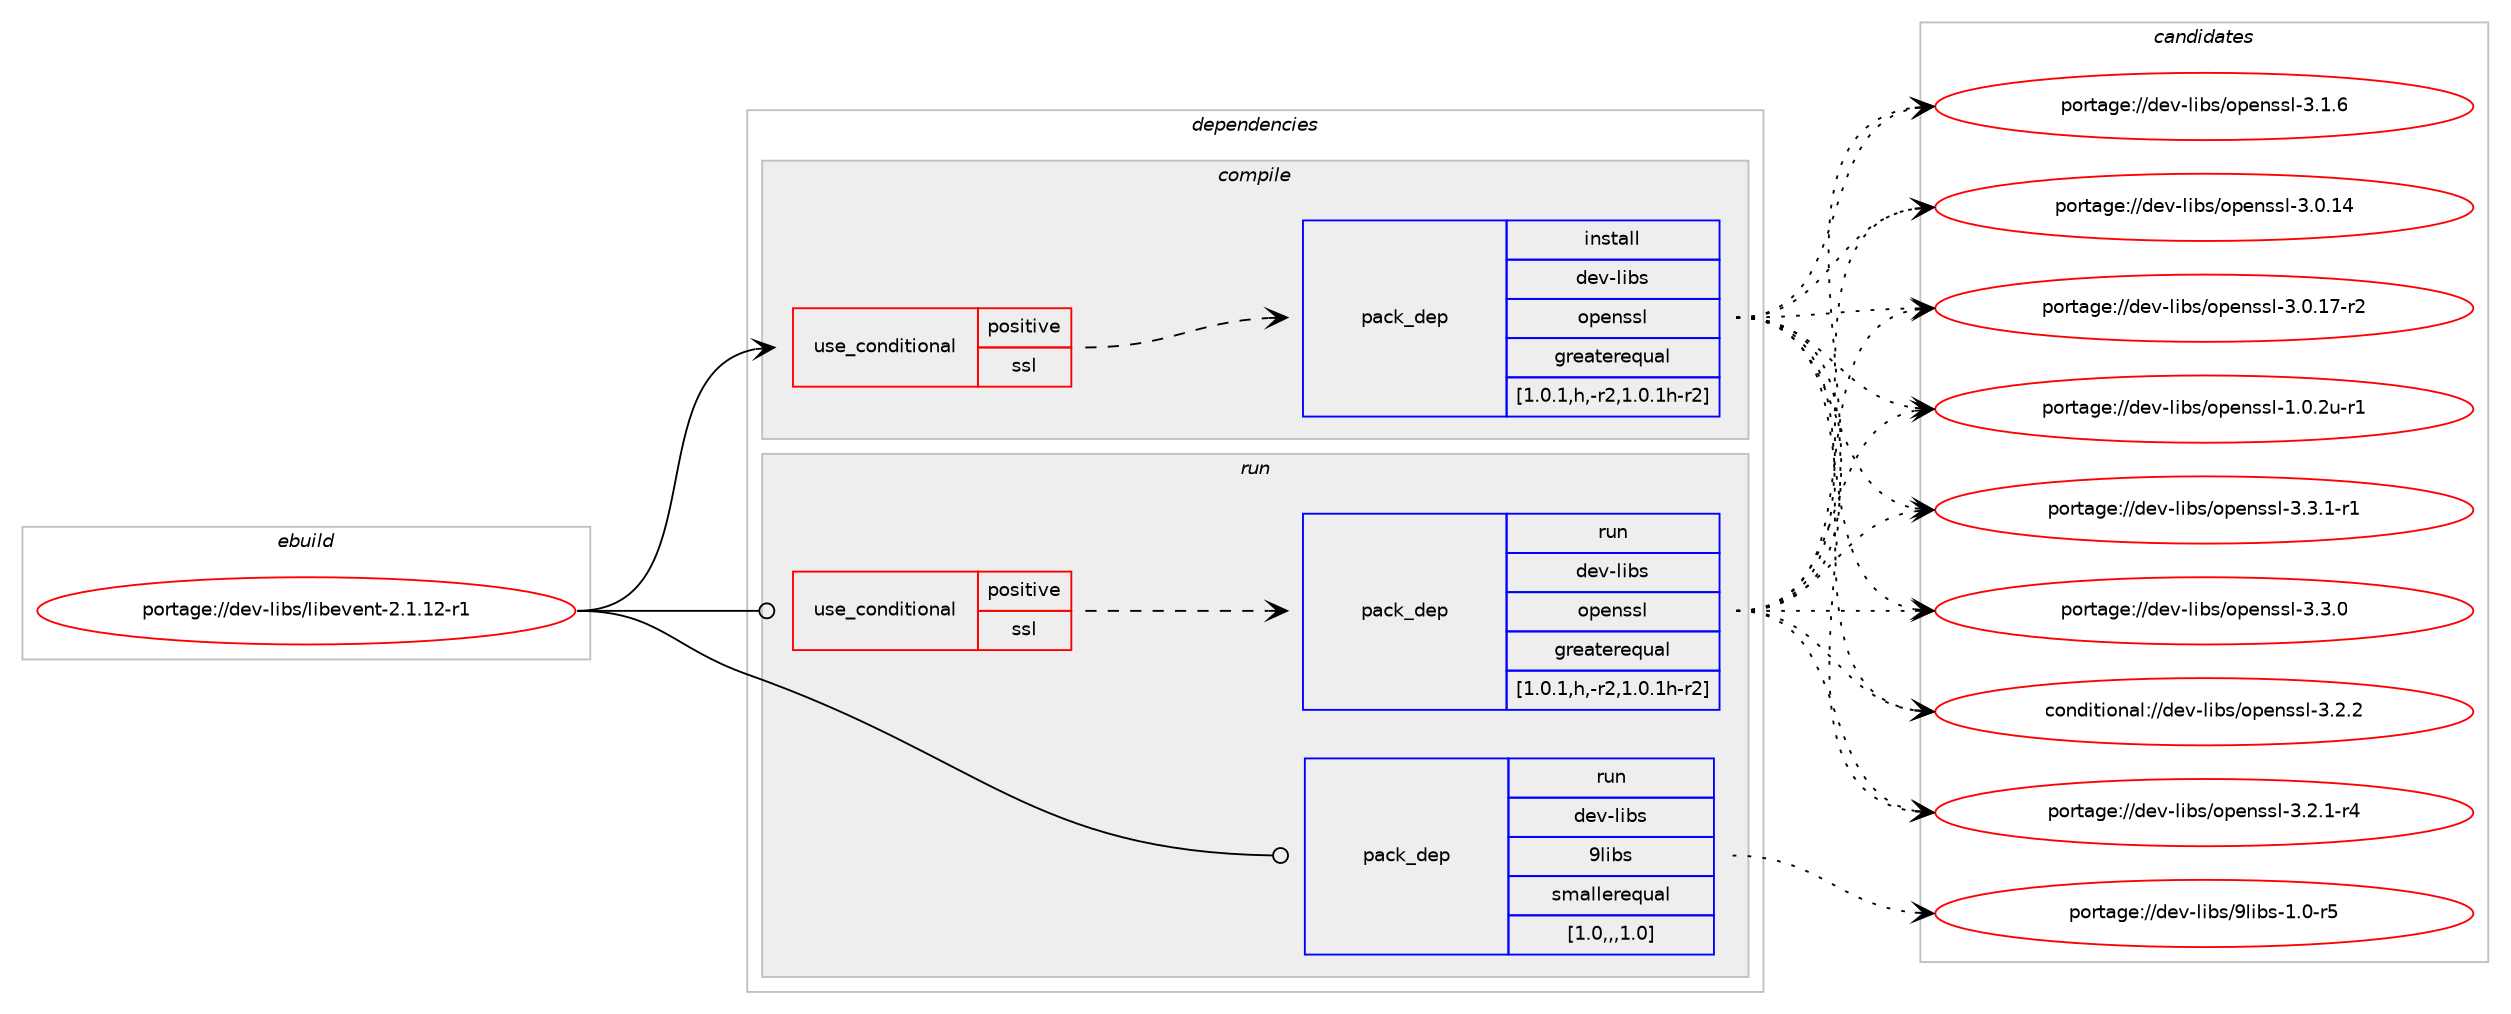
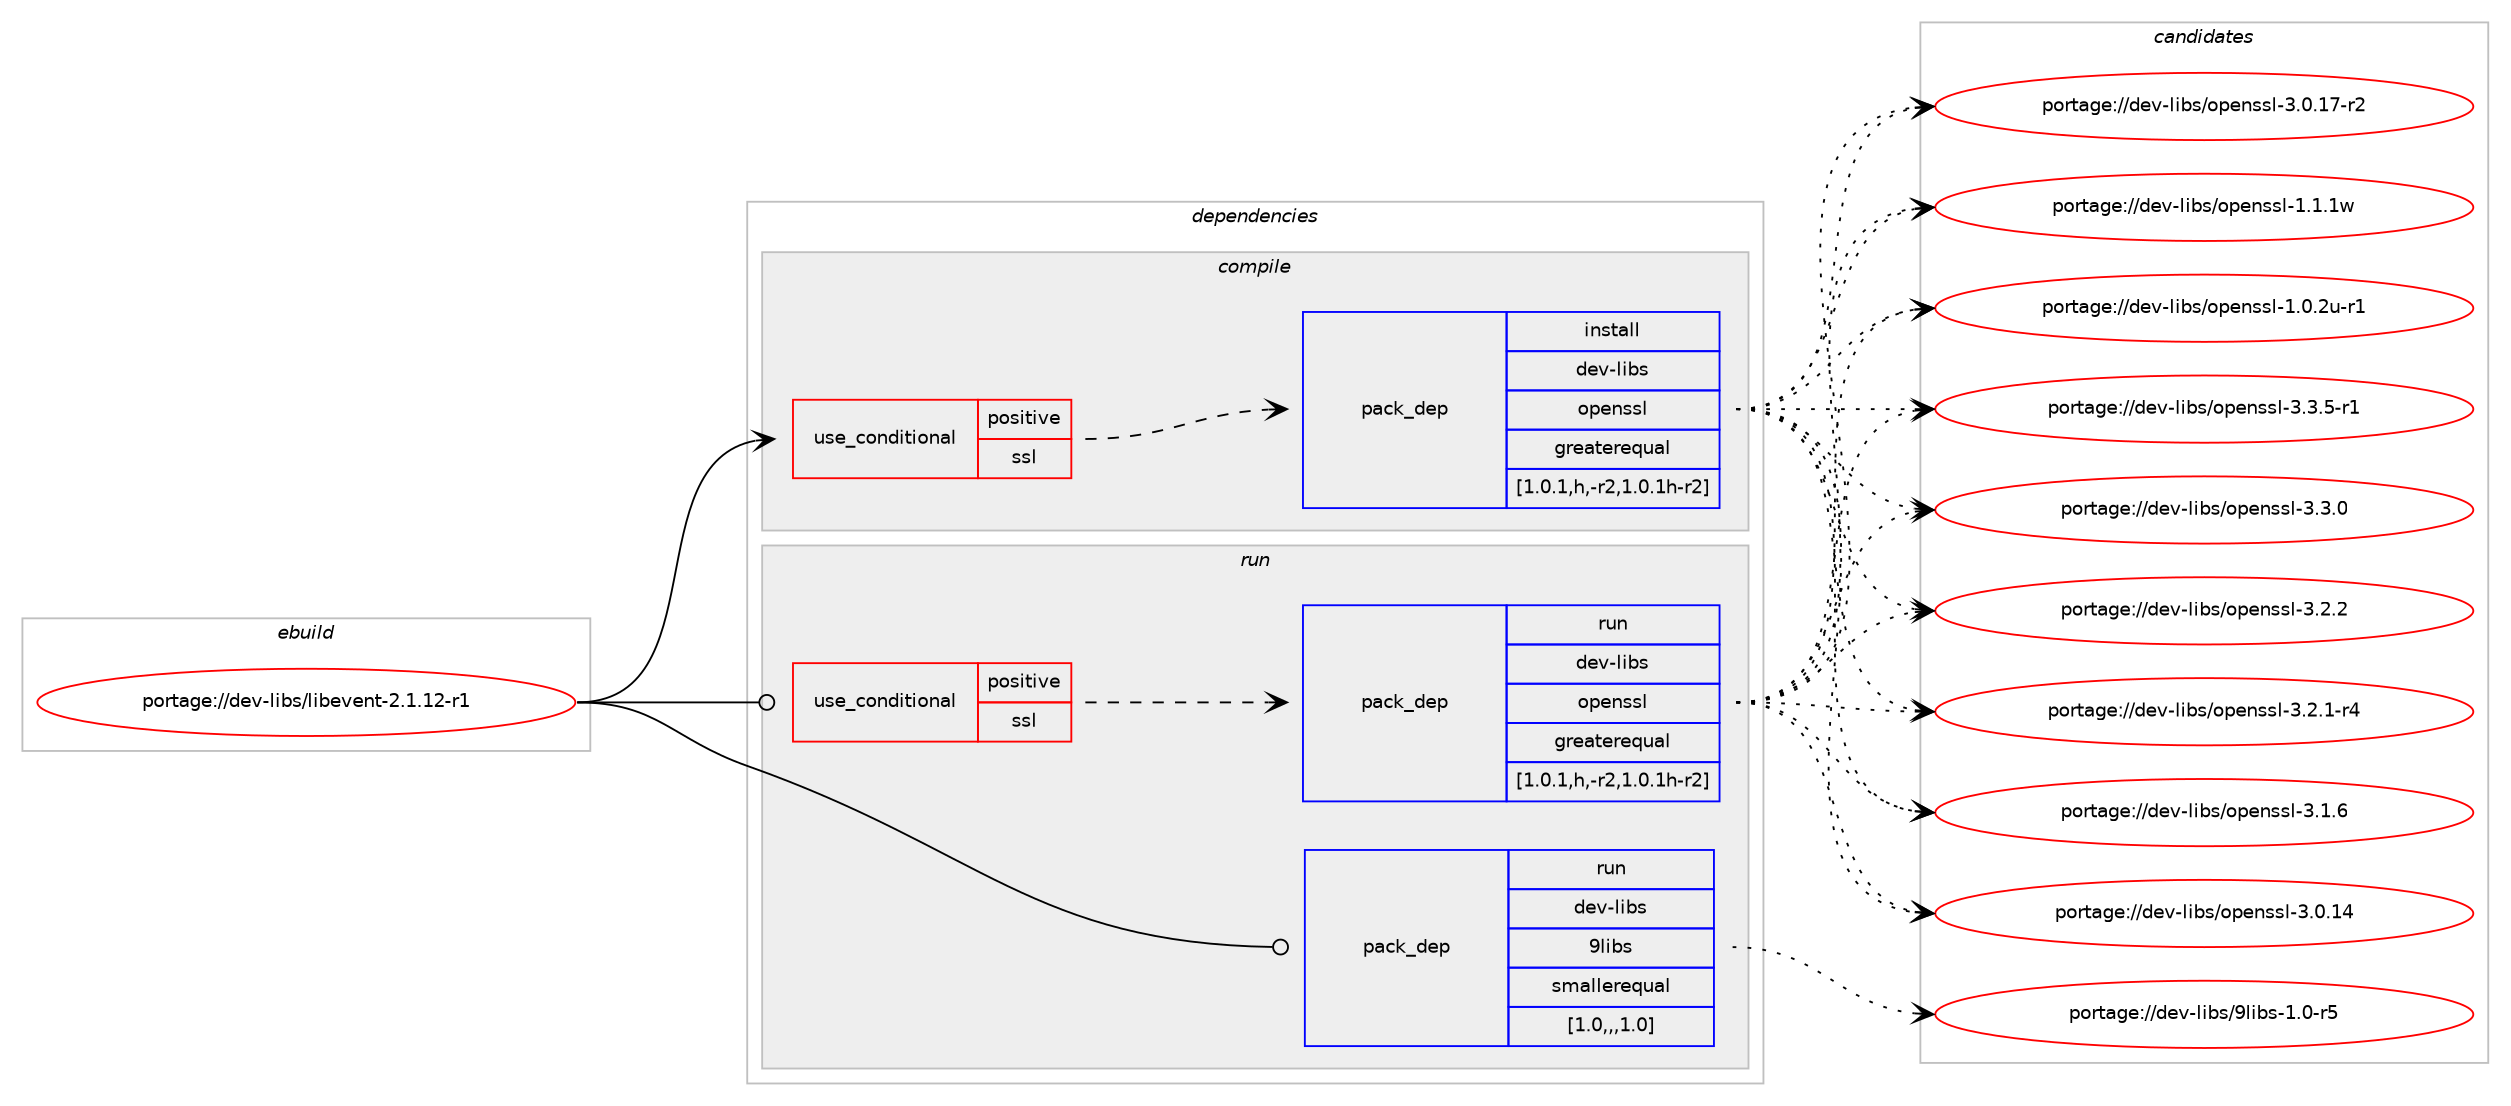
node "portage://dev-libs/openssl-1.1.1w": added
node "portage://dev-libs/openssl-3.3.1-r1": label "portage://dev-libs/openssl-3.3.1-r1" -> "portage://dev-libs/openssl-3.3.5-r1"
node "conditional://dev-libs/openssl-3.2.2": label "conditional://dev-libs/openssl-3.2.2" -> "portage://dev-libs/openssl-3.2.2"
